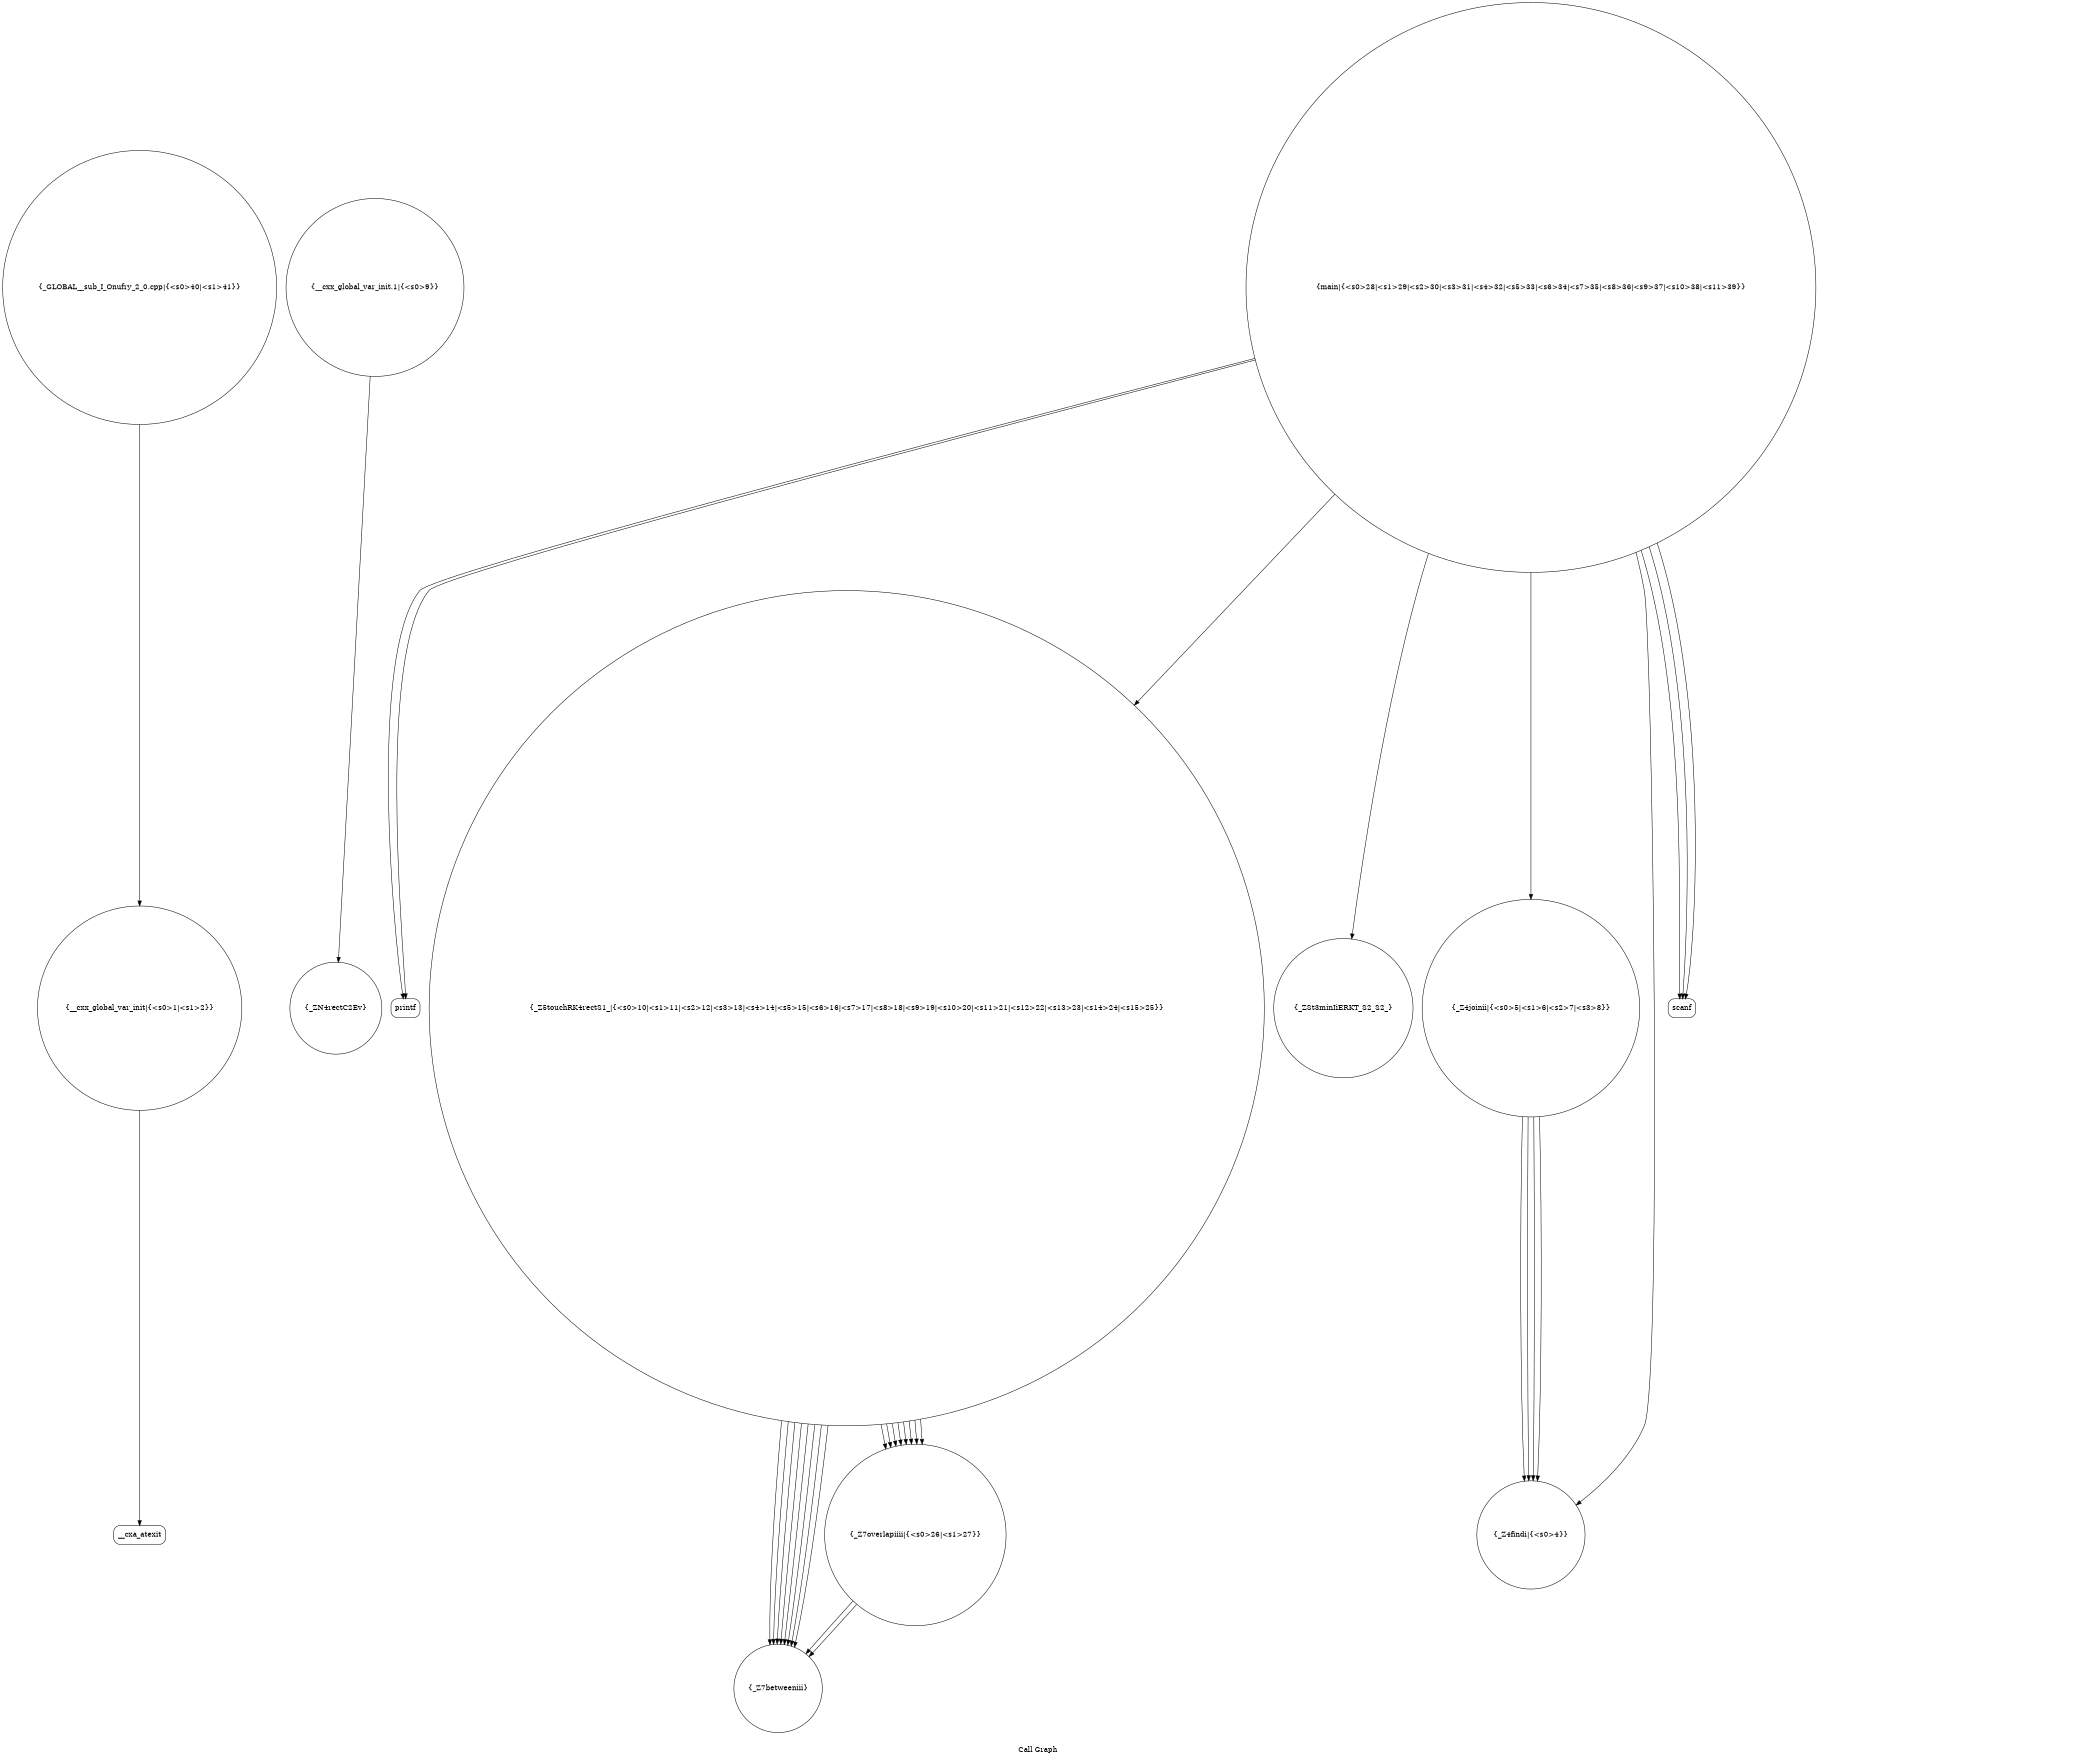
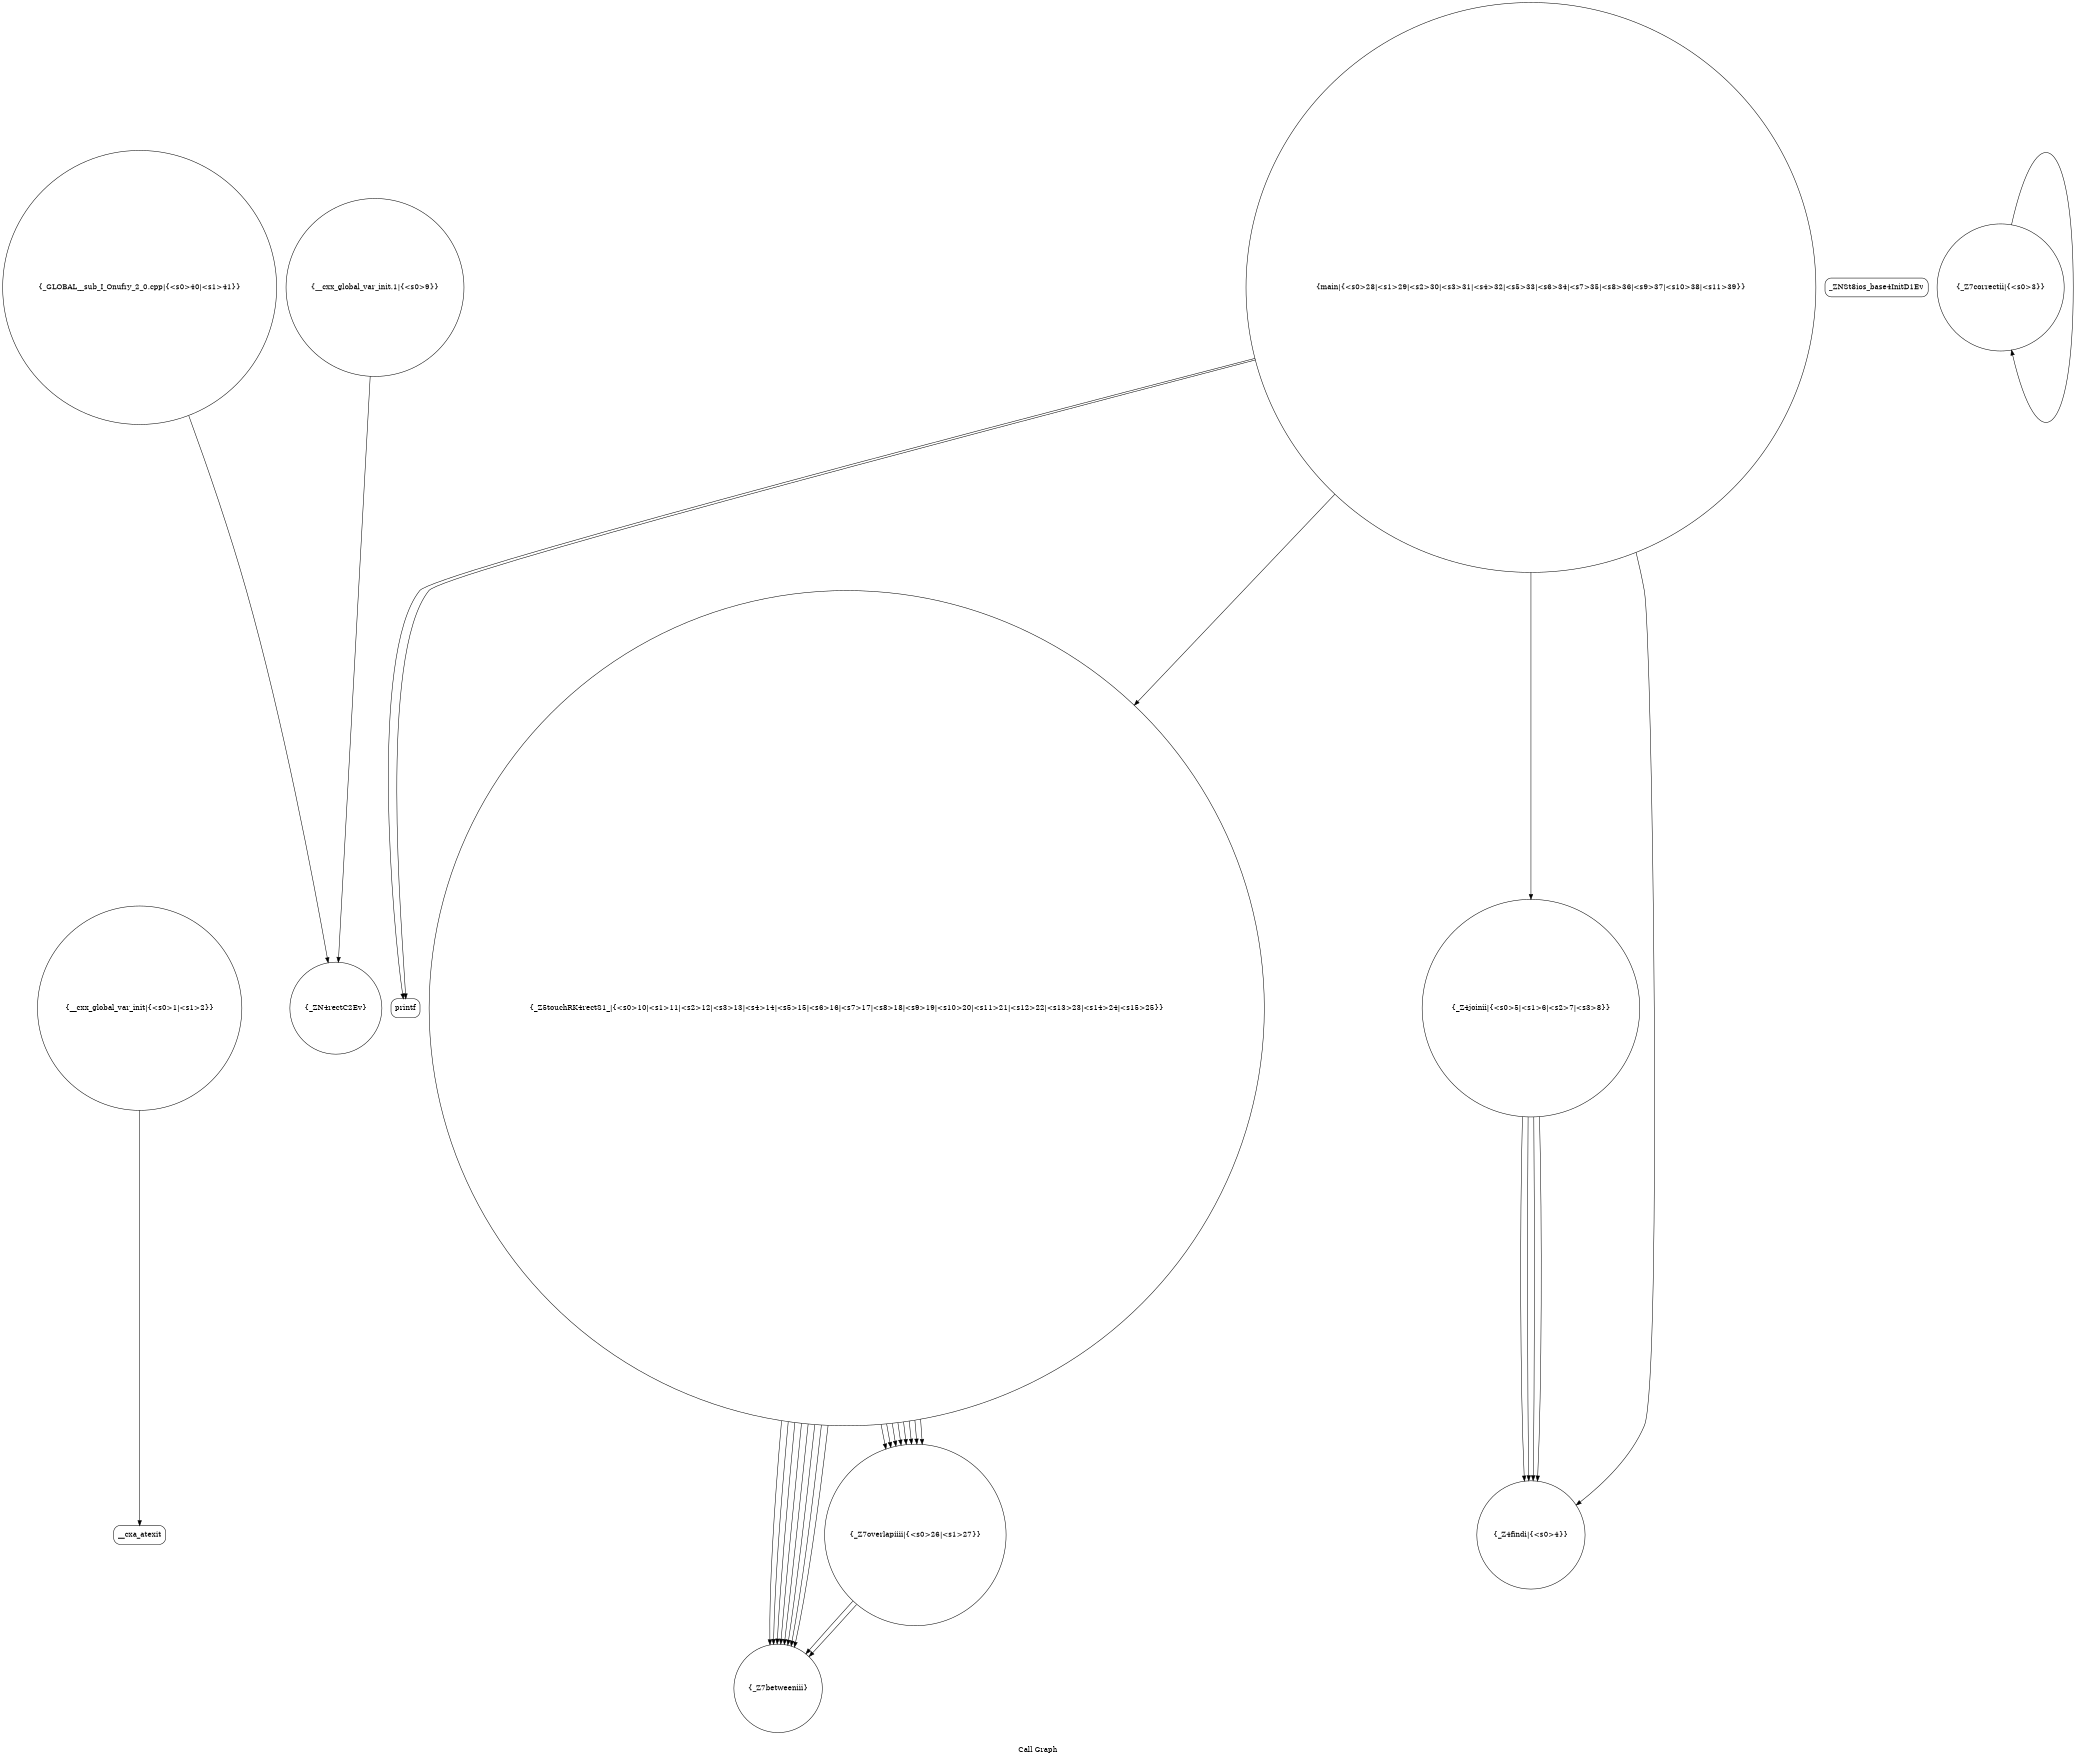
node "_ZNSt8ios_base4InitD1Ev": added
node "{_Z7correctii|{<s0>3}}": added
edge "{_GLOBAL__sub_I_Onufry_2_0.cpp|{<s0>40|<s1>41}}" -> "{__cxx_global_var_init|{<s0>1|<s1>2}}": now "{_GLOBAL__sub_I_Onufry_2_0.cpp|{<s0>40|<s1>41}}" -> "{_ZN4rectC2Ev}"
node "{_ZSt3minIiERKT_S2_S2_}": removed
node "scanf": removed
